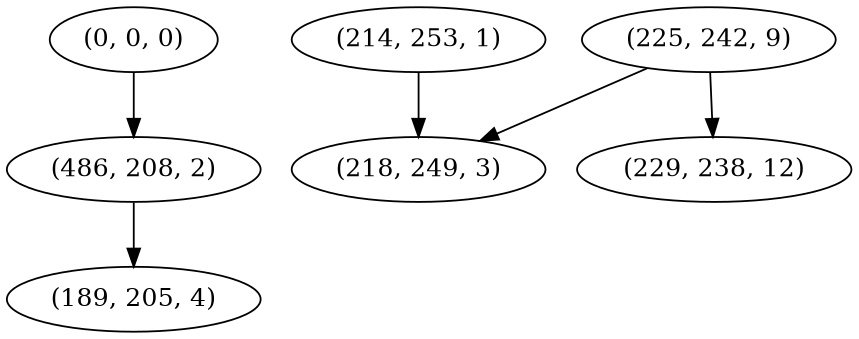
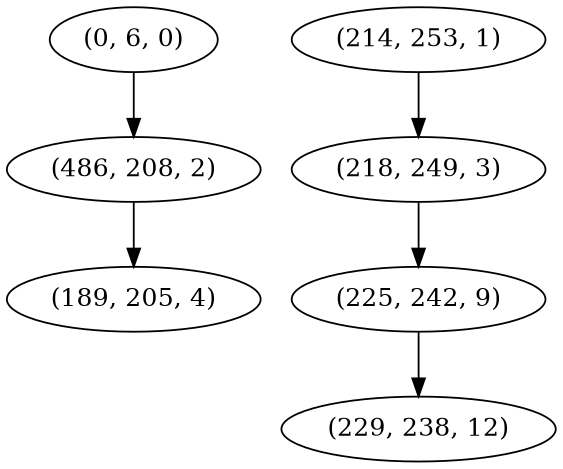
node "(0, 0, 0)": label "(0, 0, 0)" -> "(0, 6, 0)"
edge "(225, 242, 9)" -> "(218, 249, 3)": reversed
